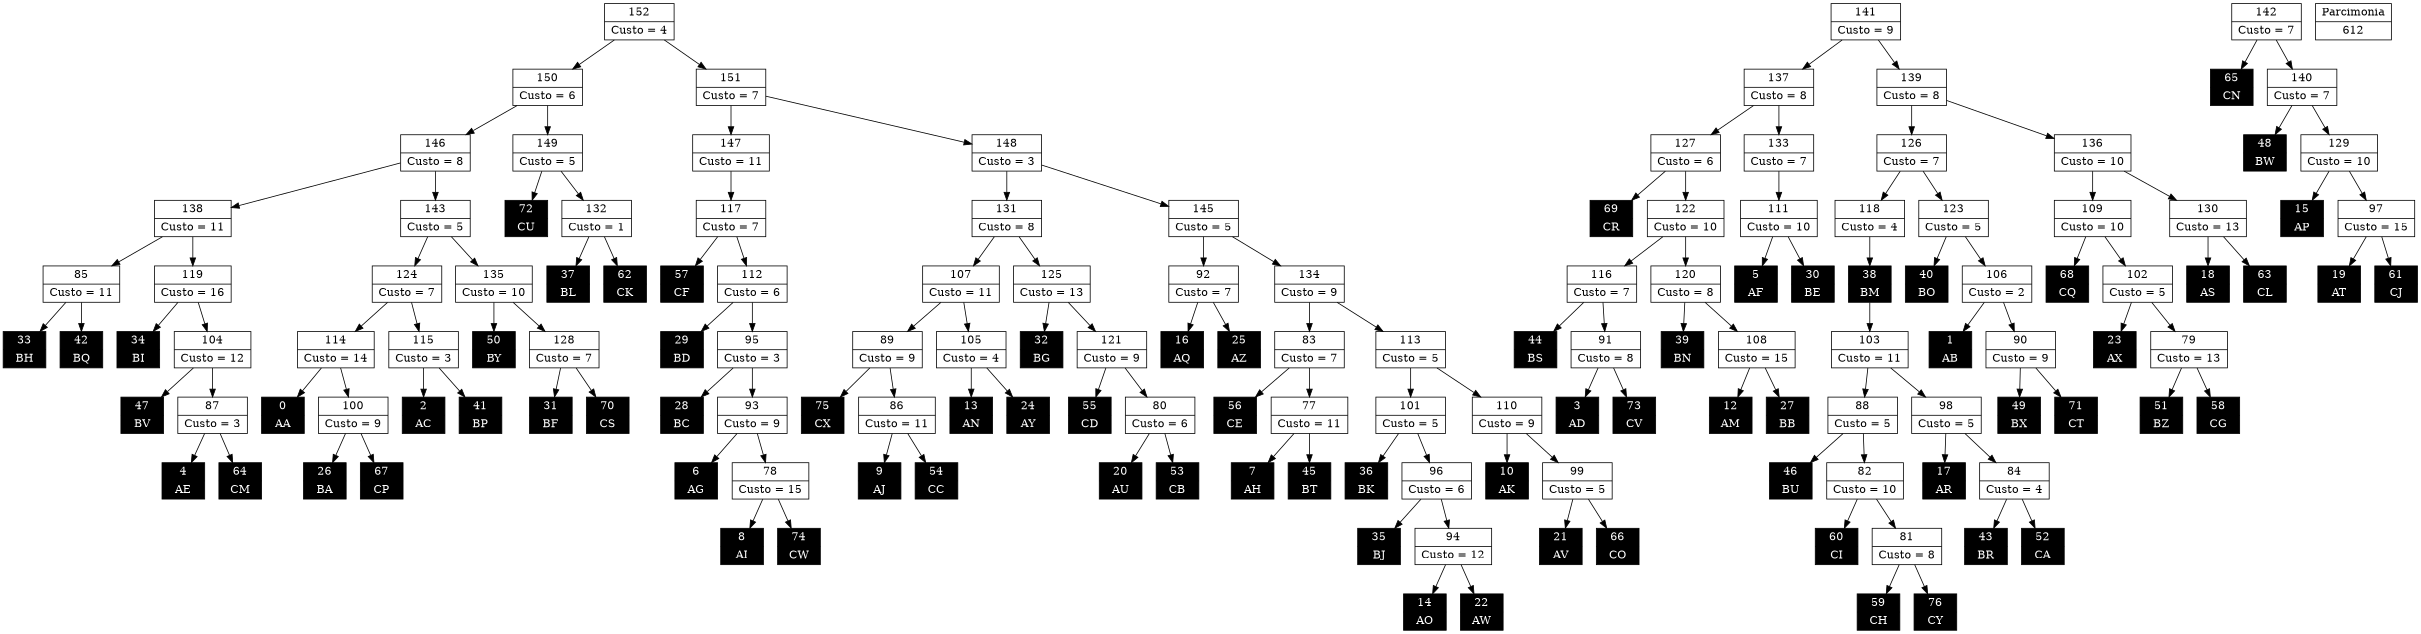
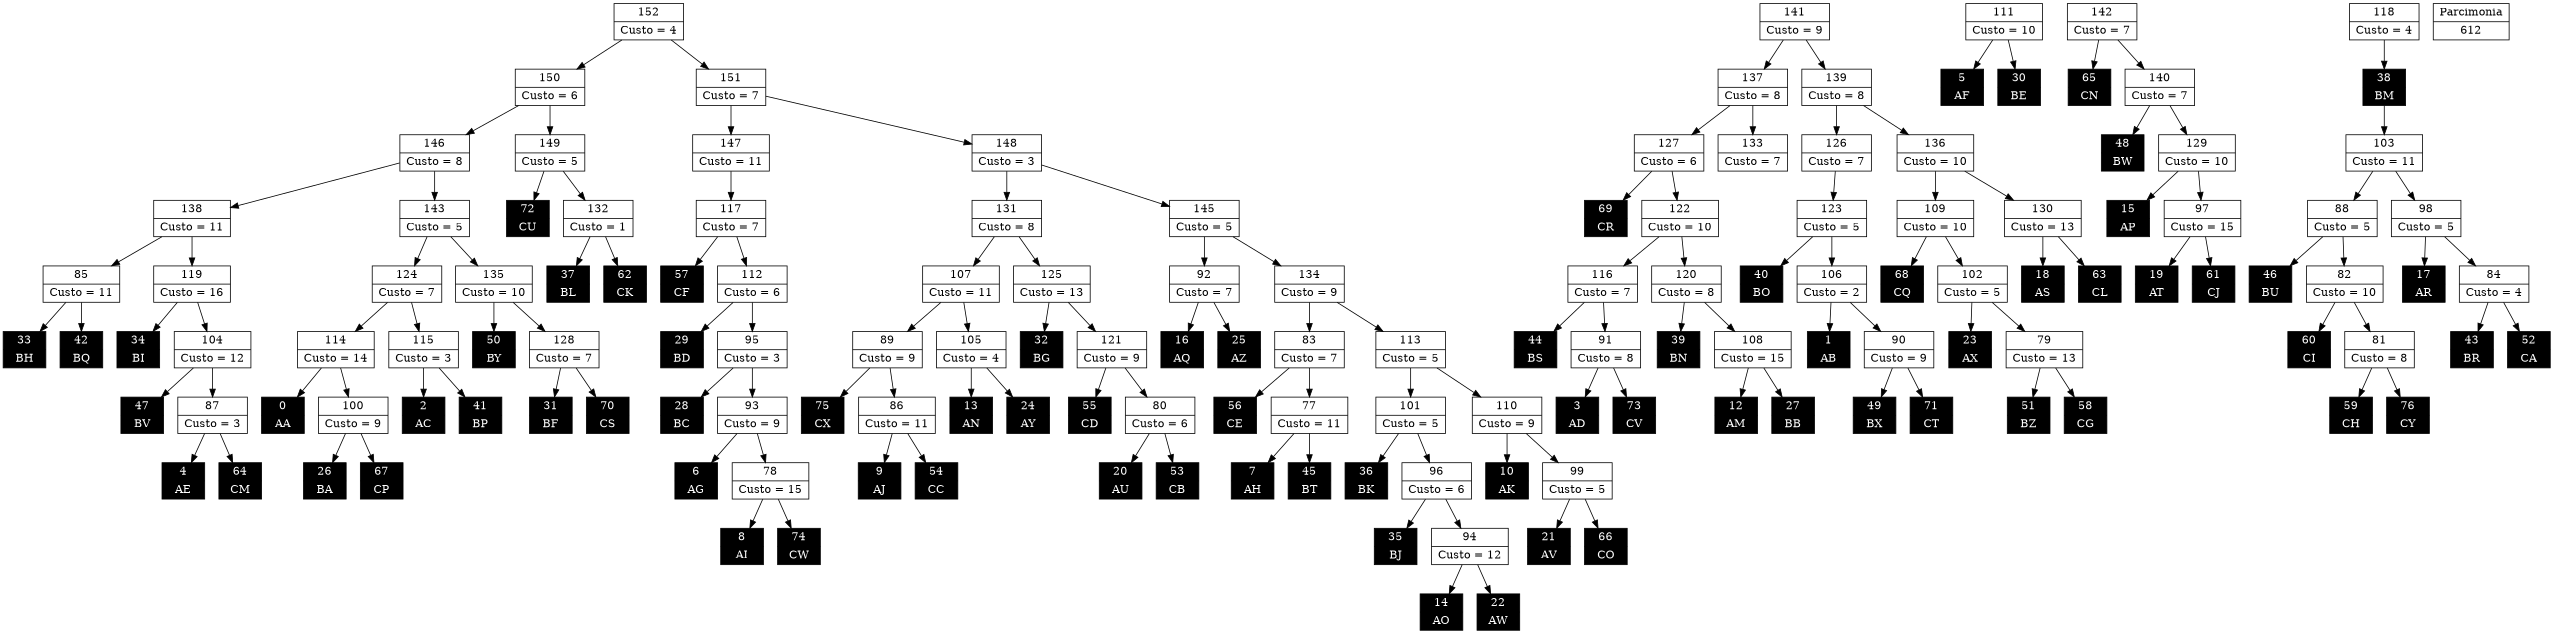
edge "133" -> "111": removed
edge "126" -> "118": removed
